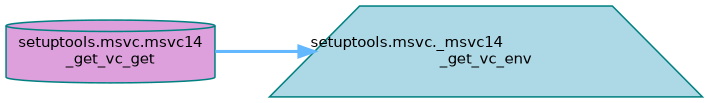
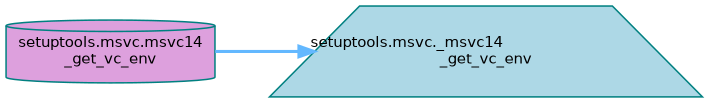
node "setuptools.msvc.msvc14 _get_vc_get": label "setuptools.msvc.msvc14 _get_vc_get" -> "setuptools.msvc.msvc14 _get_vc_env"
